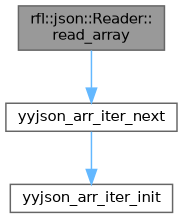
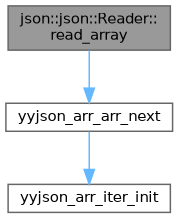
node "rfl::json::Reader:: read_array": label "rfl::json::Reader:: read_array" -> "json::json::Reader:: read_array"
node "yyjson_arr_iter_next": label "yyjson_arr_iter_next" -> "yyjson_arr_arr_next"
